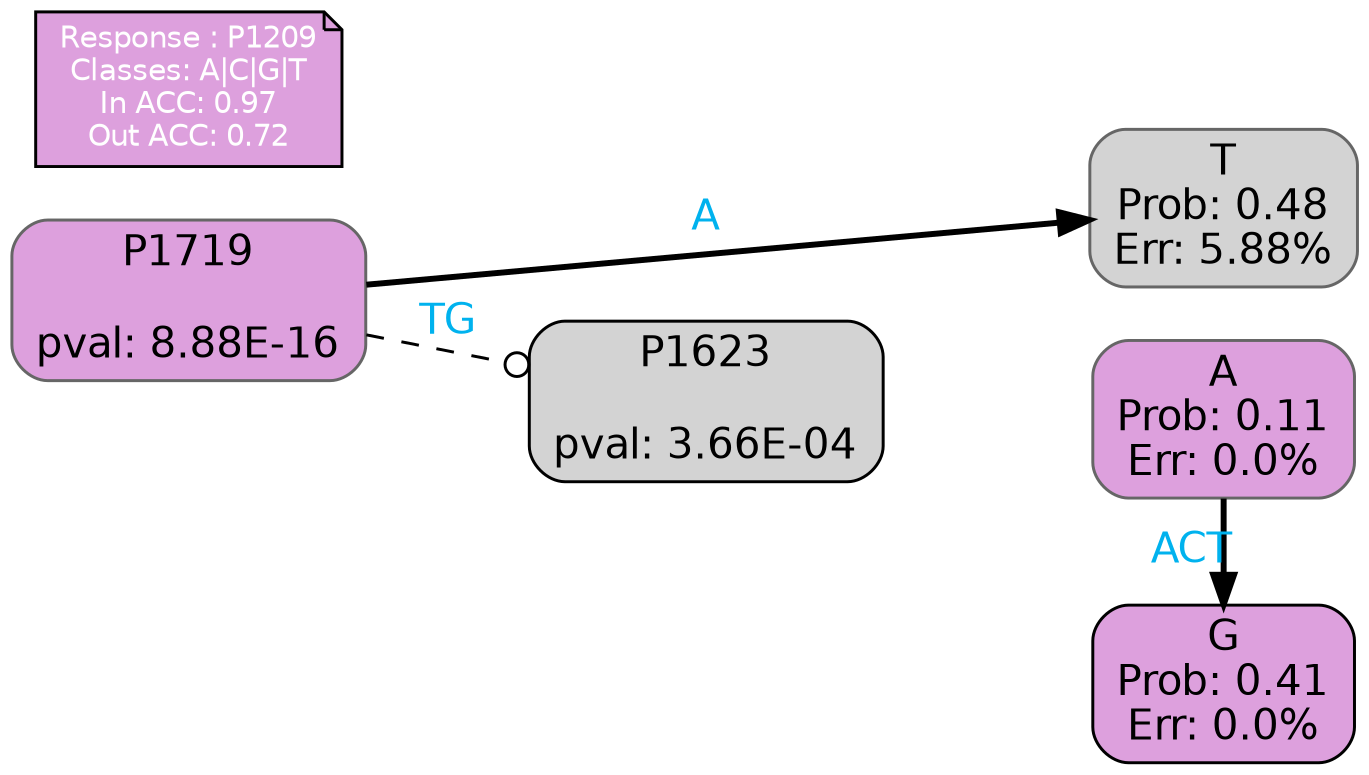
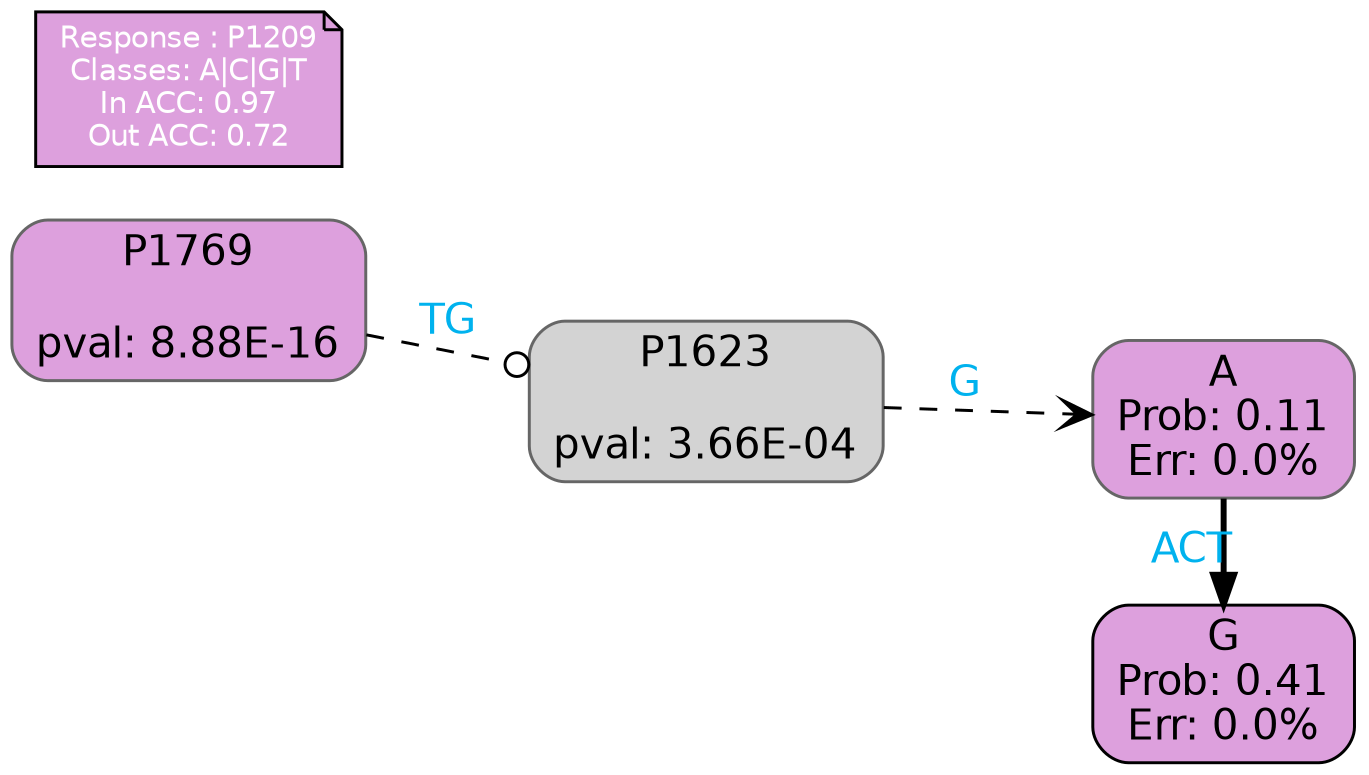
node "T Prob: 0.48 Err: 5.88%": removed
node "P1719 pval: 8.88E-16": label "P1719 pval: 8.88E-16" -> "P1769 pval: 8.88E-16"
node "P1623 pval: 3.66E-04": color black -> gray40
edge "P1623 pval: 3.66E-04" -> "A Prob: 0.11 Err: 0.0%": added, label "G"
